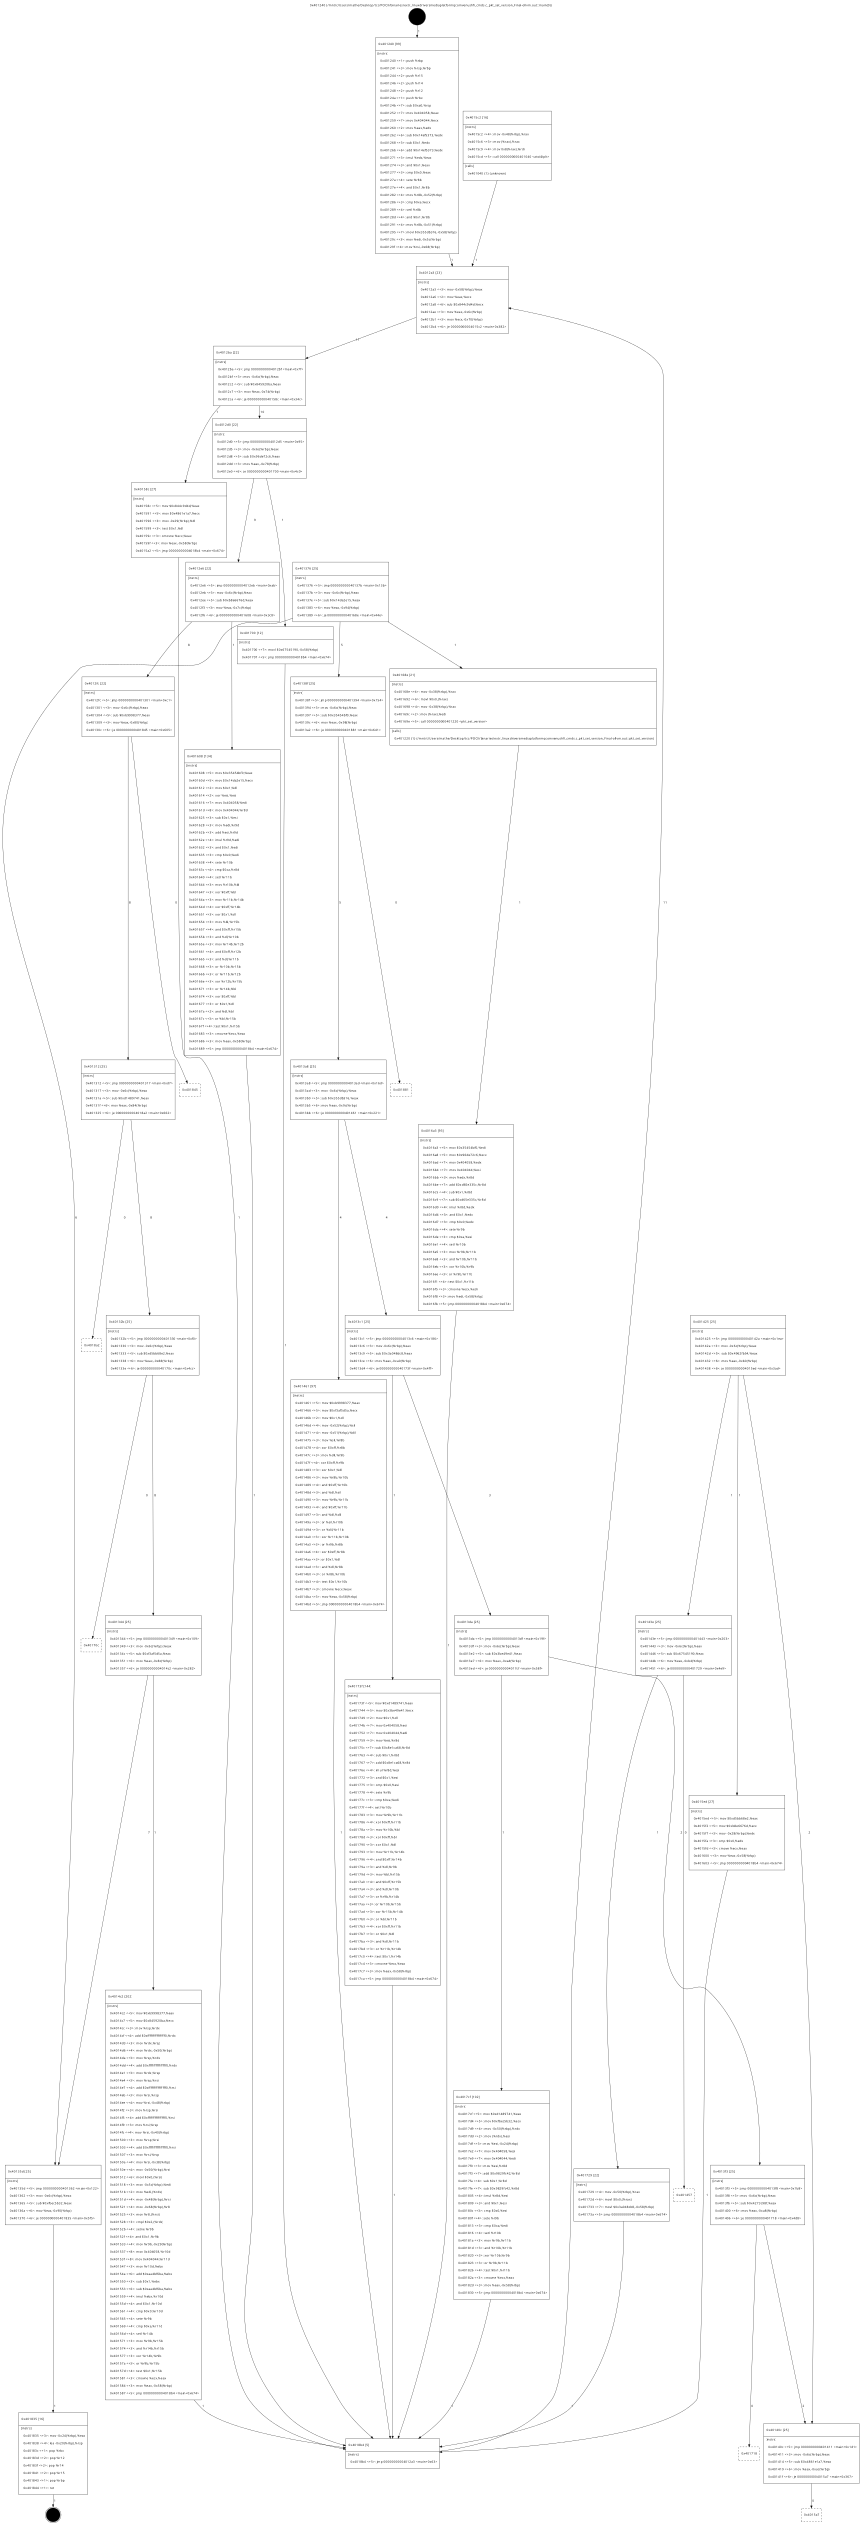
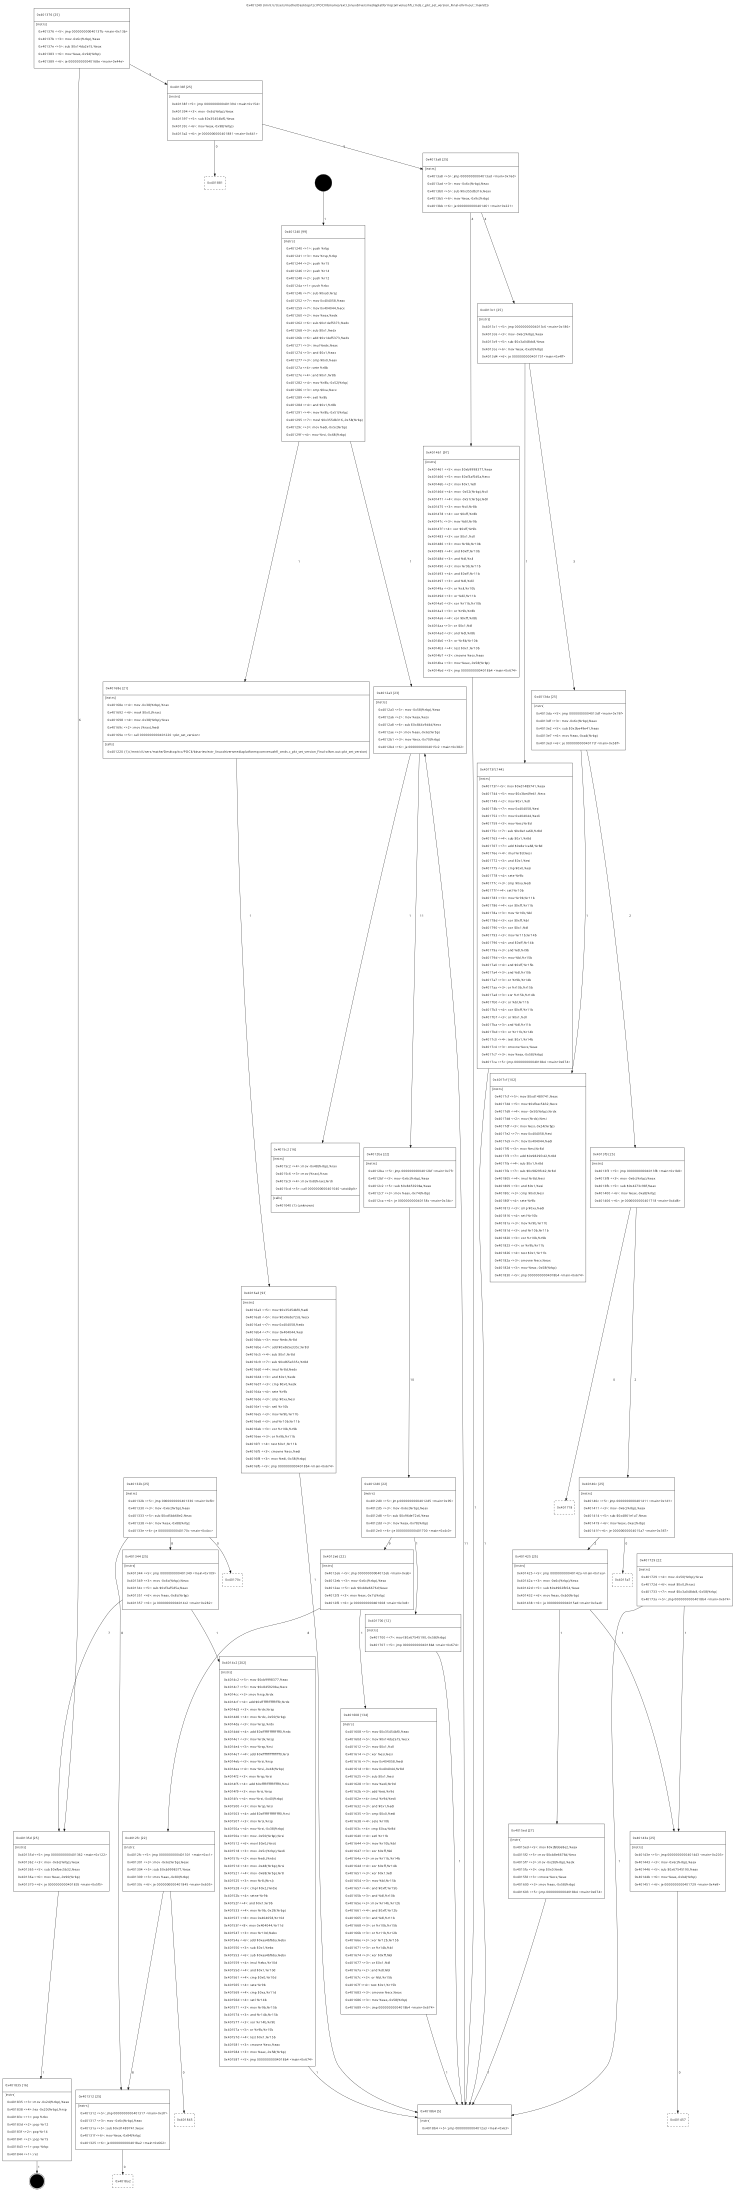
edge "0x4015c2 [16]" -> "0x4012a3 [23]": reversed
node "0x40158c [27]": removed
edge "0x401376 [25]" -> "0x40168e [21]": now "0x401240 [99]" -> "0x40168e [21]"
edge "0x401312 [25]" -> "0x40132b [25]": reversed
edge "0x401425 [25]" -> "0x40140c [25]": reversed
edge "0x40143e [25]" -> "0x401729 [22]": reversed
edge "0x4017cf [102]" -> "0x4018b4 [5]": removed, label "1"
